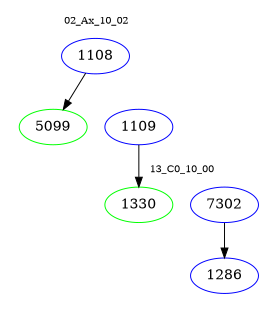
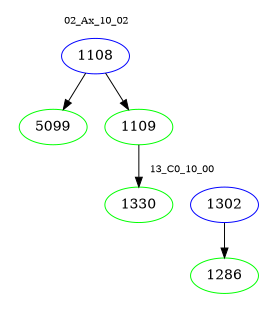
edge "1108" -> "1109": added
node "1109": color blue -> green
node "7302": label "7302" -> "1302"
node "1286": color blue -> green
